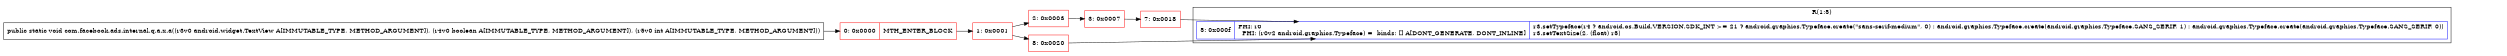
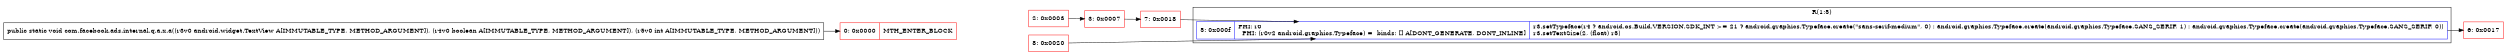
node "6: 0x0017": added
node "1: 0x0001": removed
